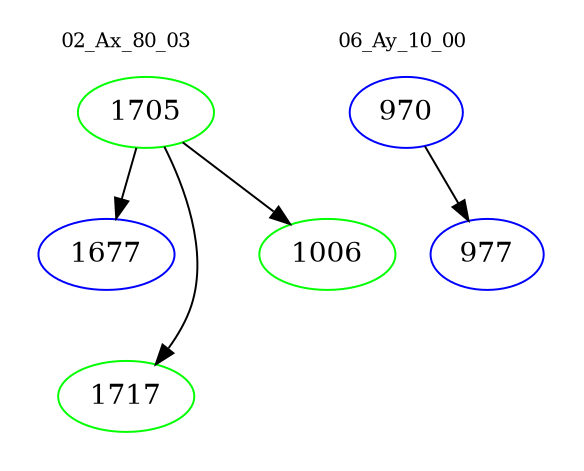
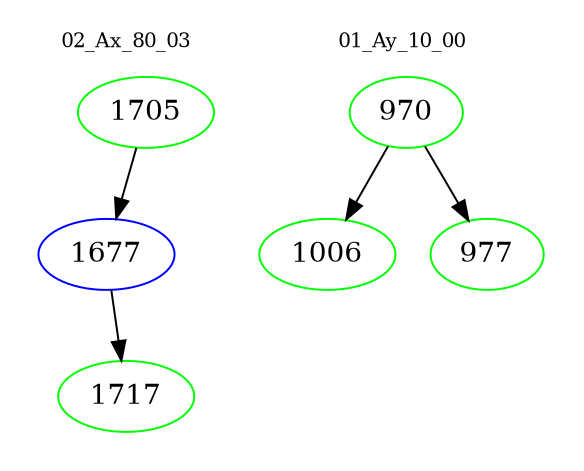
cluster "06_Ay_10_00": label "06_Ay_10_00" -> "01_Ay_10_00"
node "970": color blue -> green
edge "1705" -> "1006": now "970" -> "1006"
edge "1705" -> "1717": now "1677" -> "1717"
node "977": color blue -> green
